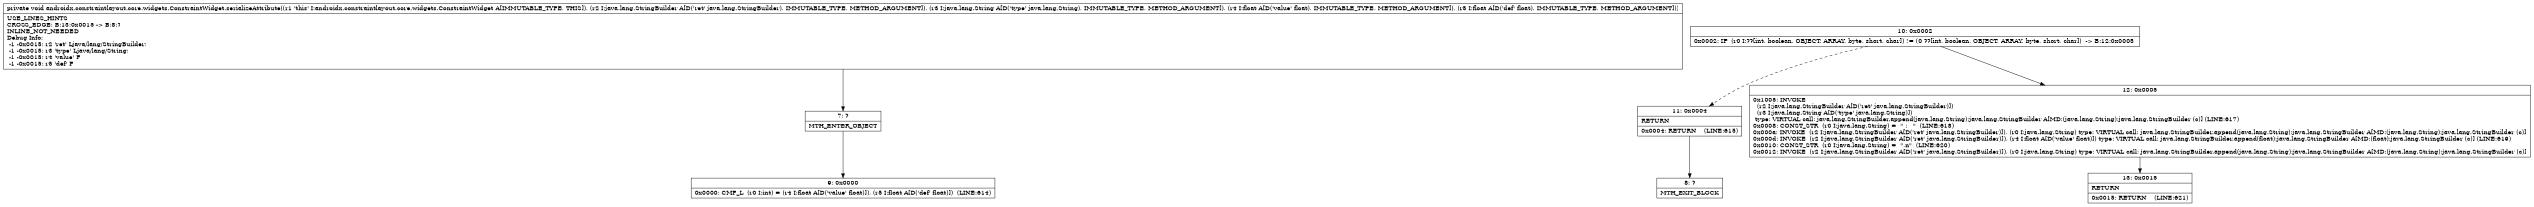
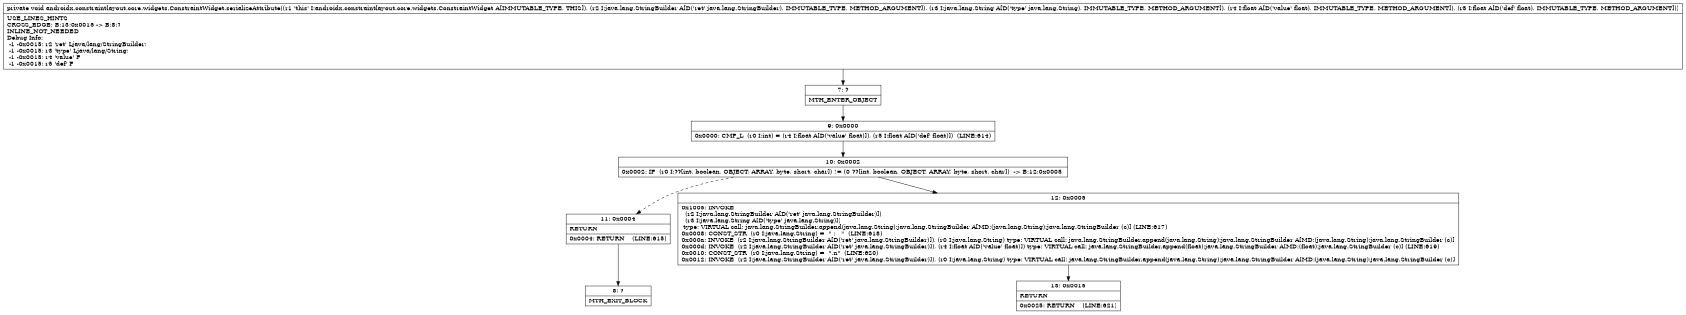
edge "9: 0x0000" -> "10: 0x0002": added
node "13: 0x0015": text "0x0015: RETURN    (LINE:621)" -> "0x0025: RETURN    (LINE:621)"
